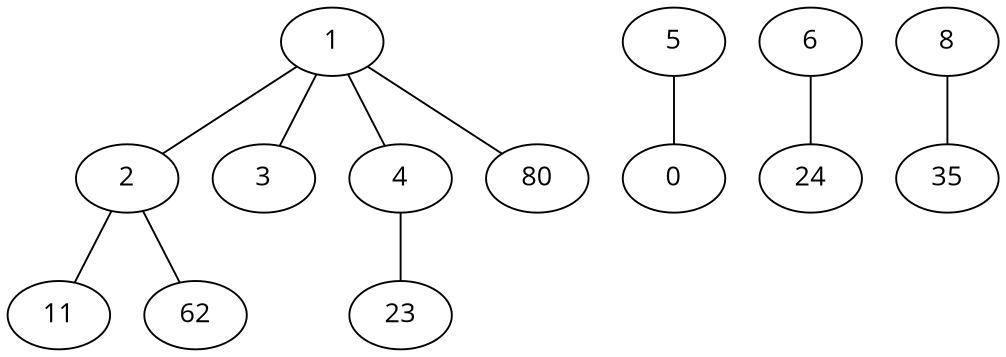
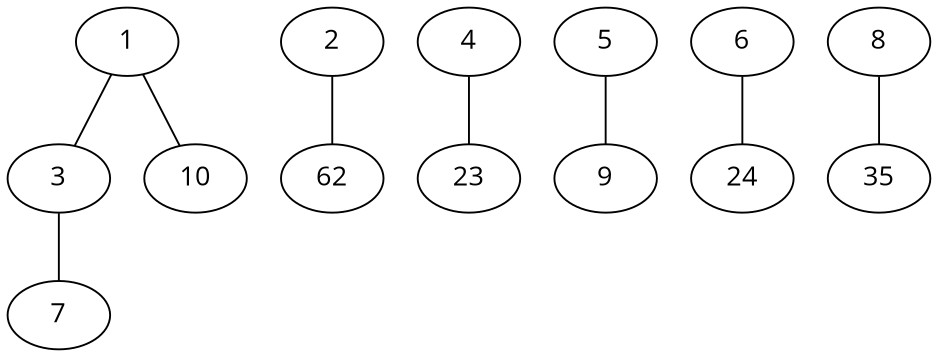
edge "1" -- "2": removed
edge "1" -- "4": removed
node "80": label "80" -> "10"
node "0": label "0" -> "9"
node "7": added
node "11": removed
